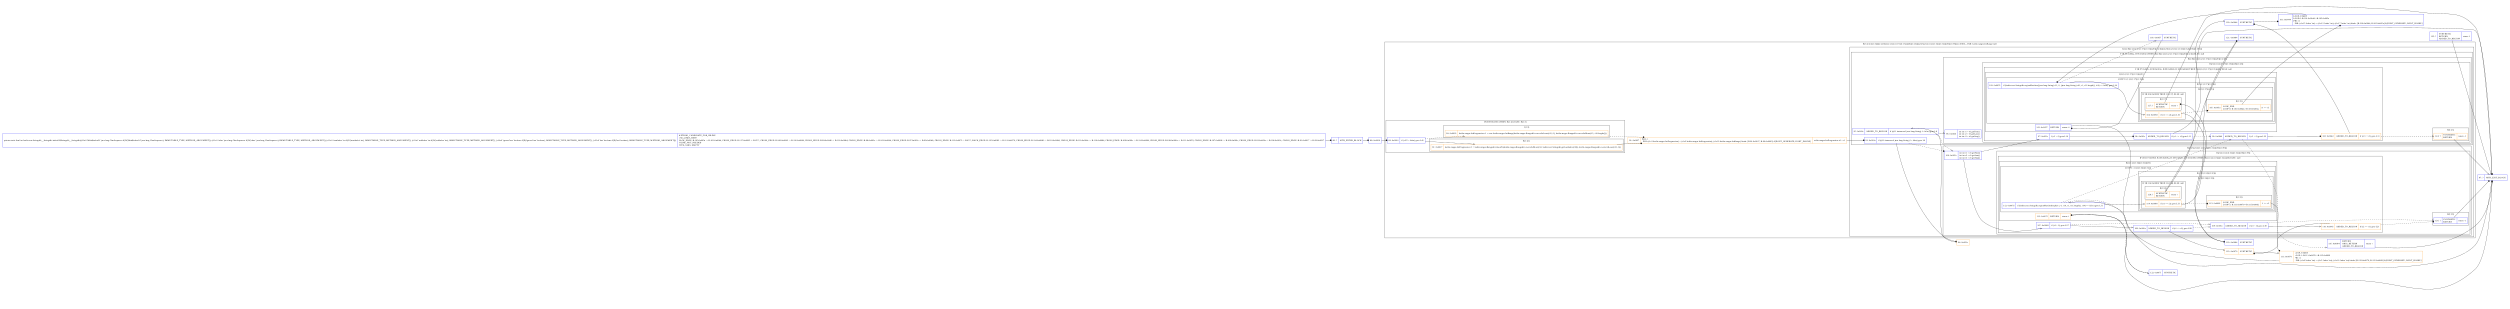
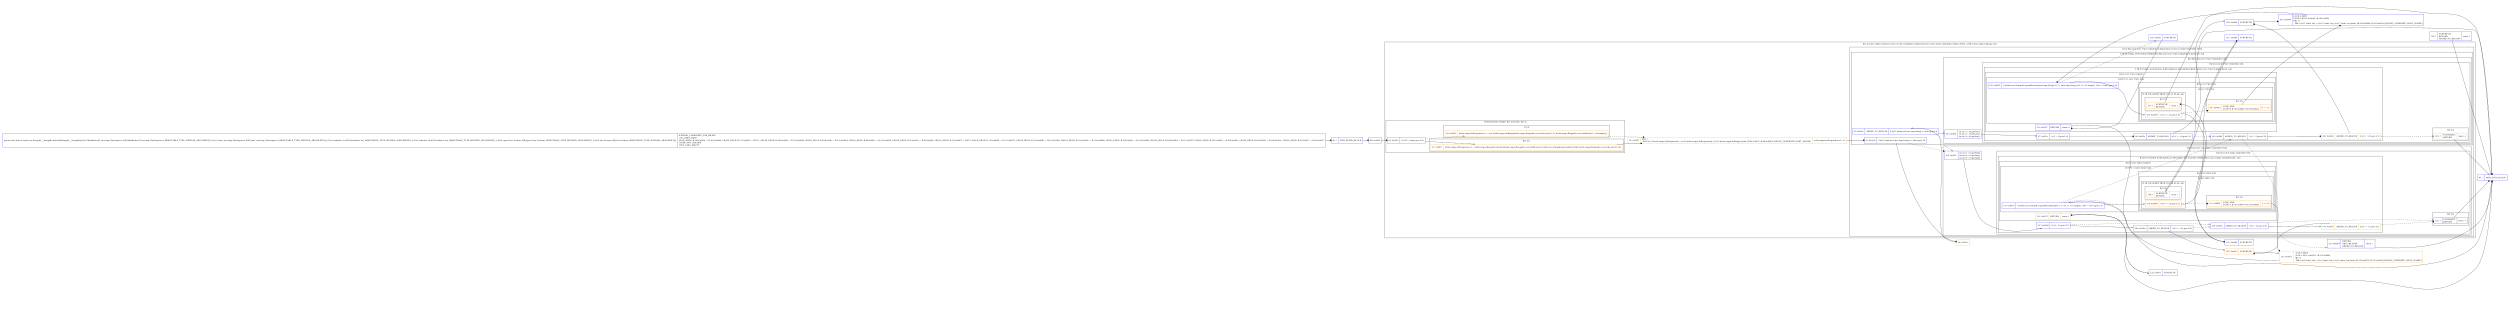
edge "106: 0x005c" -> "97: 0x003c": now "96: 0x0030" -> "97: 0x003c"
